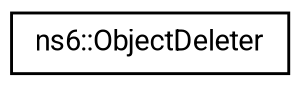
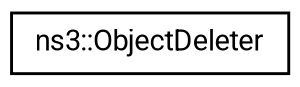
node "ns6::ObjectDeleter": label "ns6::ObjectDeleter" -> "ns3::ObjectDeleter"
